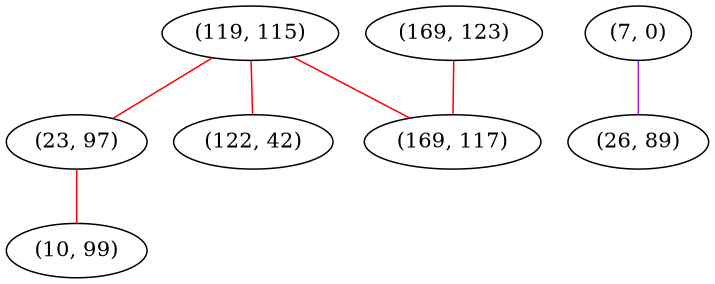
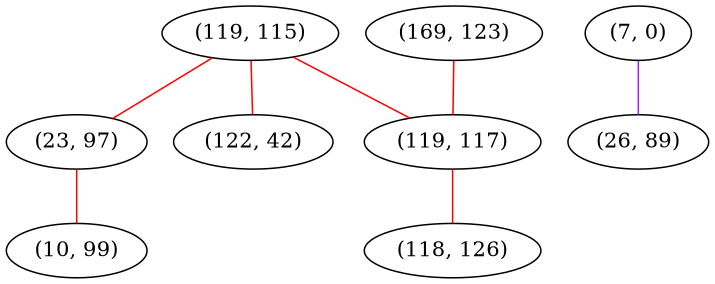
node "(169, 117)": label "(169, 117)" -> "(119, 117)"
node "(118, 126)": added
